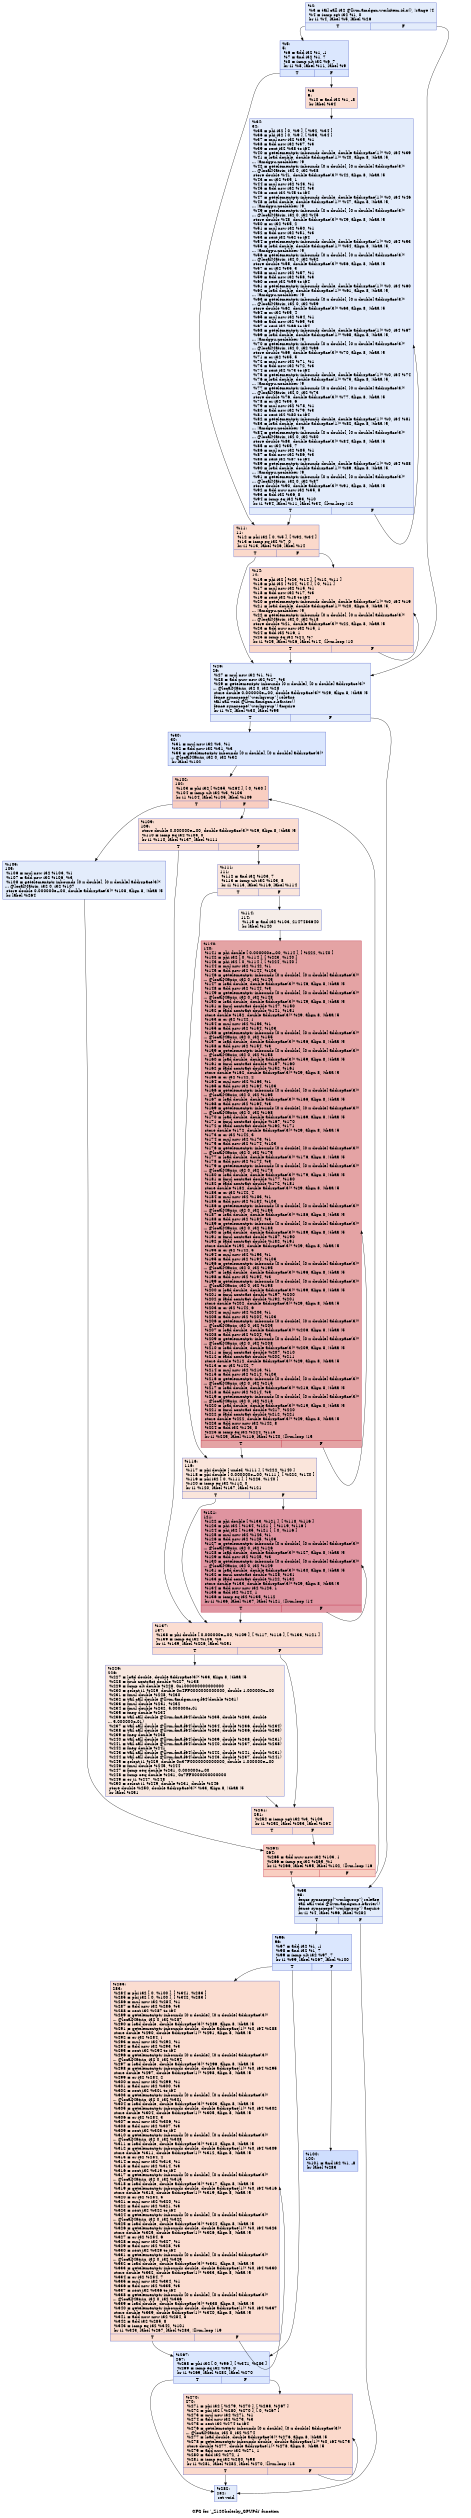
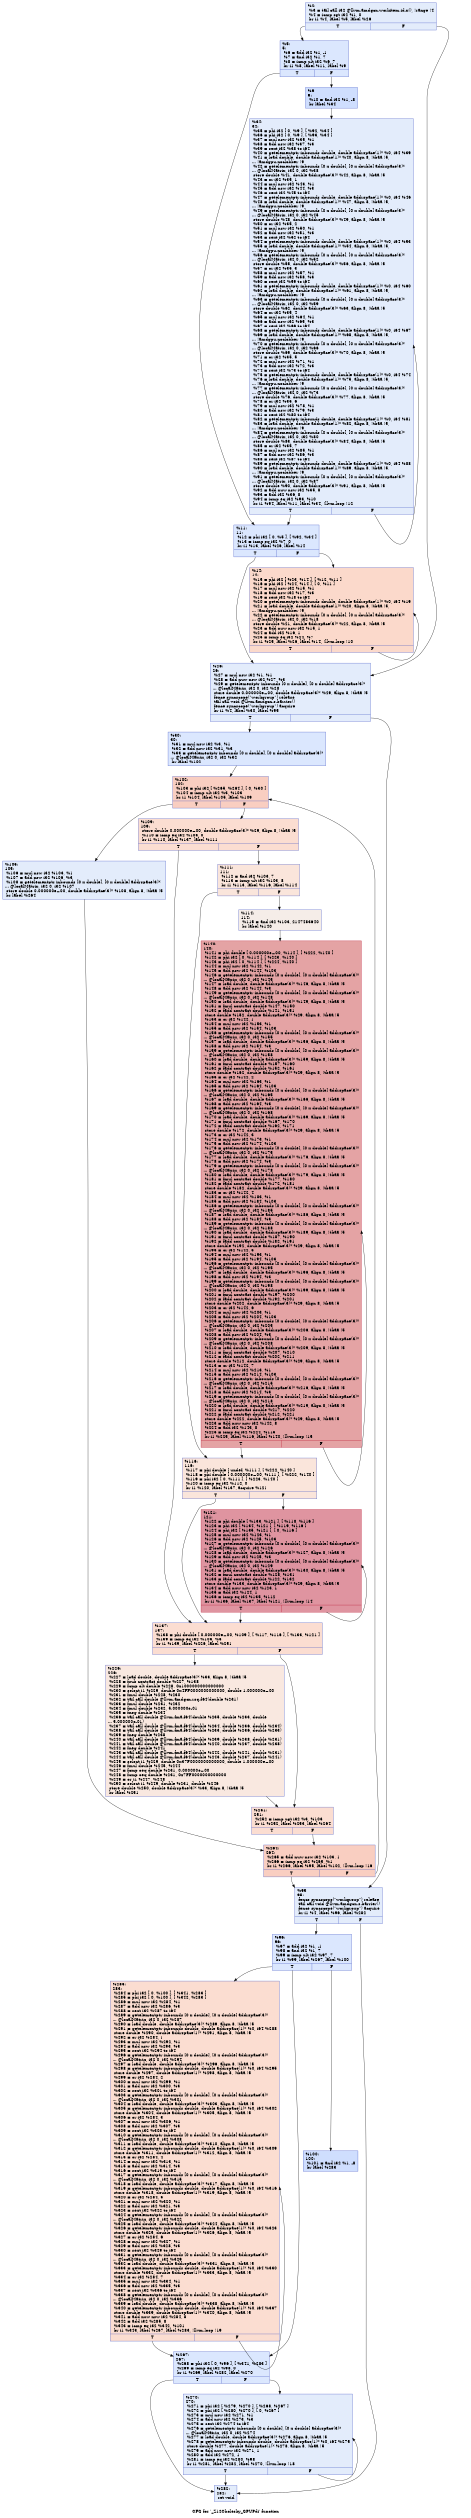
node "%9:": fillcolor #f7b39670 -> #93b5fe70
node "%11:": fillcolor #f7a88970 -> #aec9fc70
edge "%14:" -> "%26:": removed
node "%116:": text "br i1 %120, label %137, label %121" -> "br i1 %120, label %137, acquire %121"
node "%264:": color #b70d28ff -> #3d50c3ff
node "%270:": fillcolor #f7a88970 -> #bfd3f670
